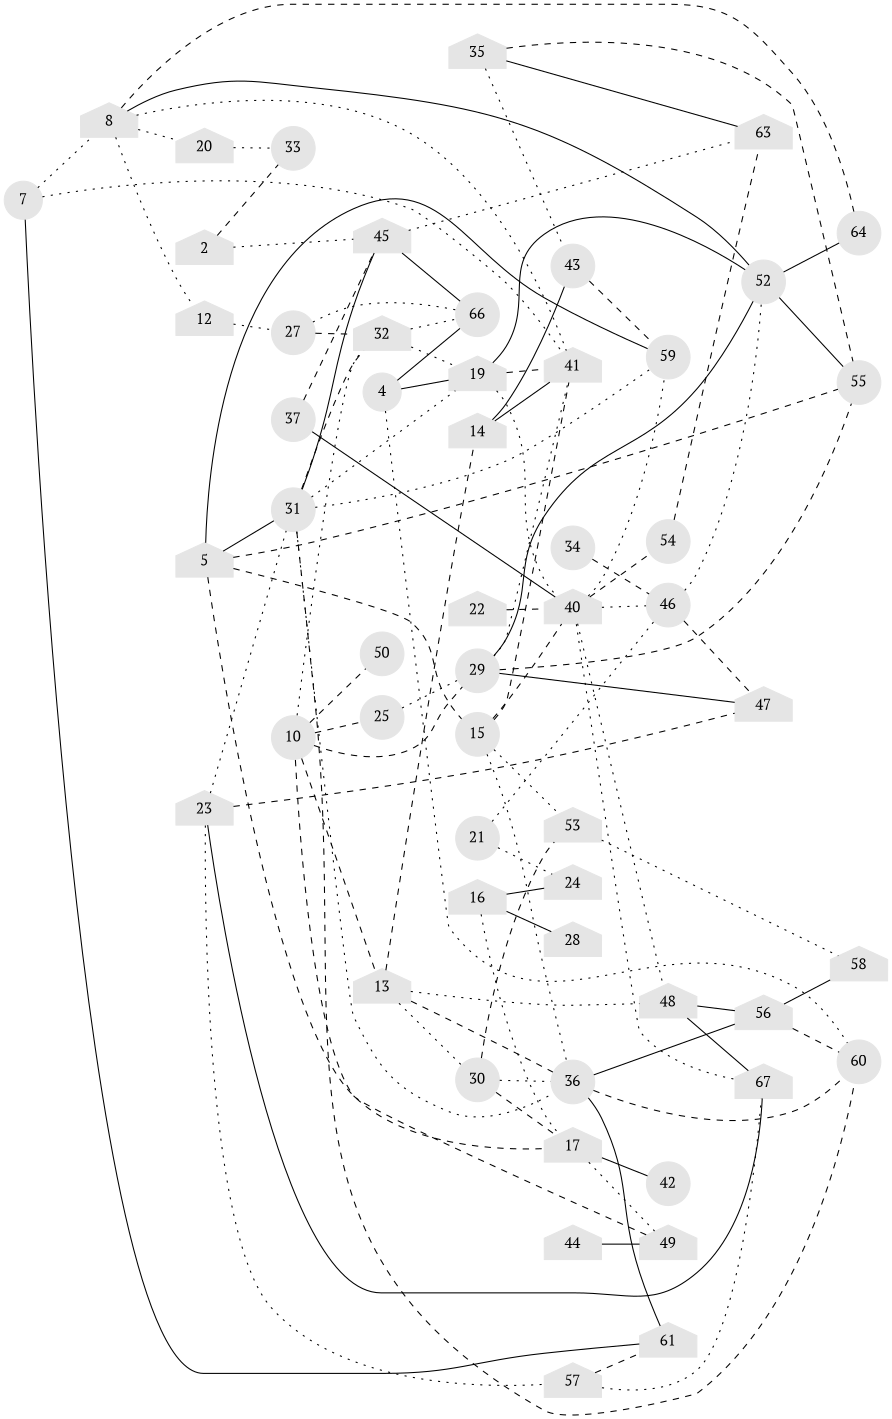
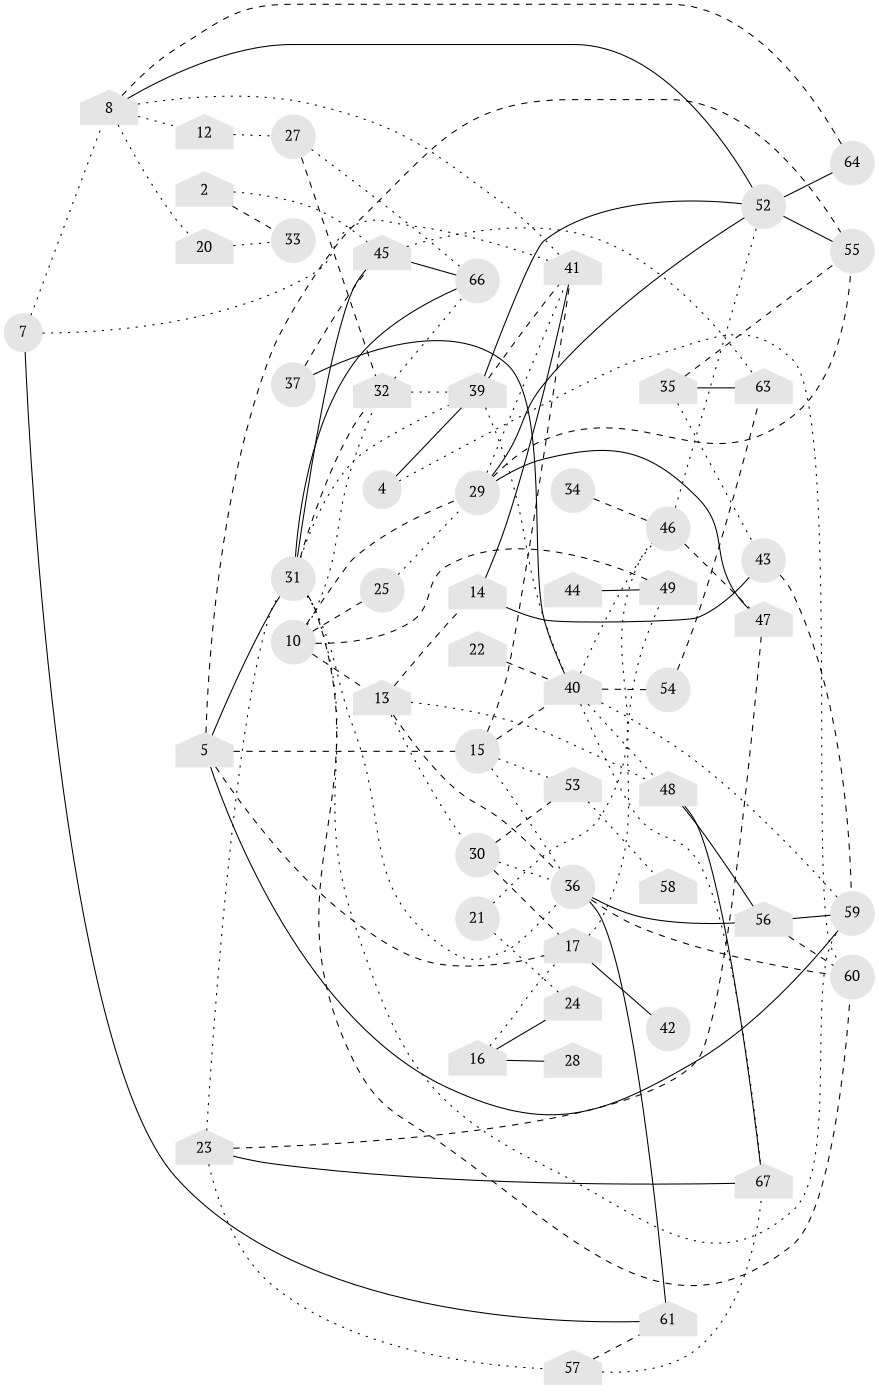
edge "66" -- "4": now "66" -- "31"
node "19": label "19" -> "39"
node "50": removed
edge "58" -- "56": now "59" -- "56"
